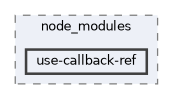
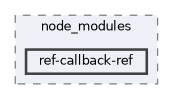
node "use-callback-ref": label "use-callback-ref" -> "ref-callback-ref"
